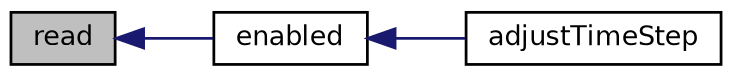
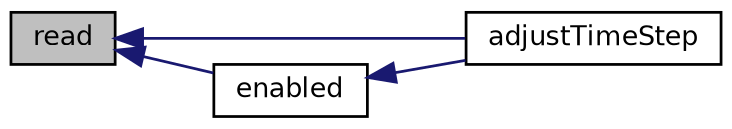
edge "adjustTimeStep" -> "read": added
